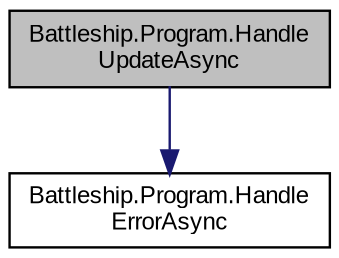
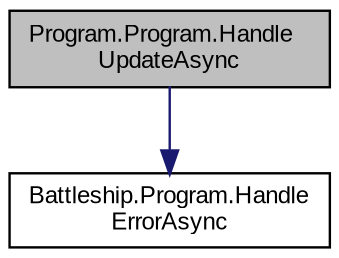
node "Battleship.Program.Handle UpdateAsync": label "Battleship.Program.Handle UpdateAsync" -> "Program.Program.Handle UpdateAsync"
